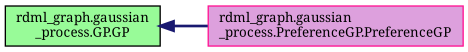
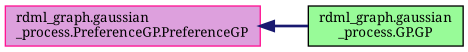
edge "rdml_graph.gaussian _process.PreferenceGP.PreferenceGP" -> "rdml_graph.gaussian _process.GP.GP": reversed
